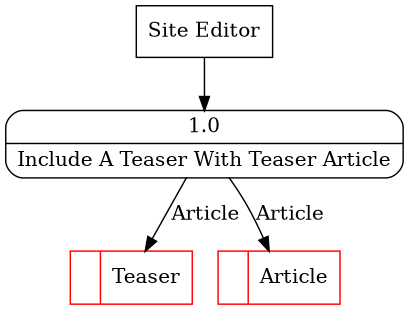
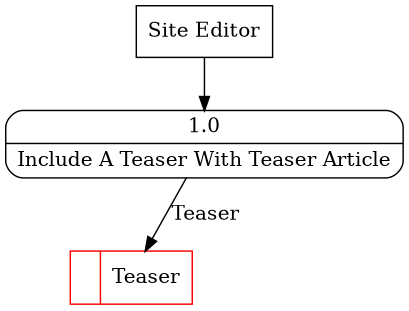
edge "1.0" -> "Teaser": label "Article" -> "Teaser"
node "Article": removed
